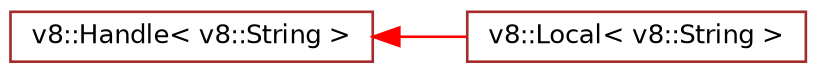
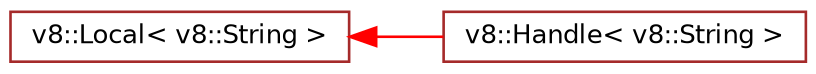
edge "v8::Local< v8::String >" -> "v8::Handle< v8::String >": reversed
